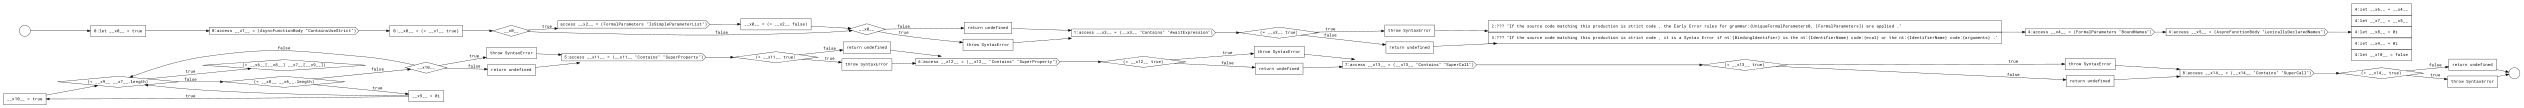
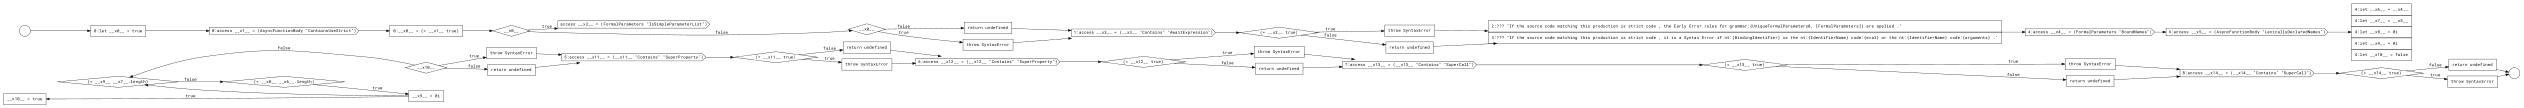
node "__x0__ = (= __x2__ false)": removed
node "(= __x6__[__x8__] __x7__[__x9__])": removed
edge "(< __x8__ __x6__.length)" -> "__x10__": removed, label "false"
edge "__x10__ = true" -> "(< __x9__ __x7__.length)": removed
